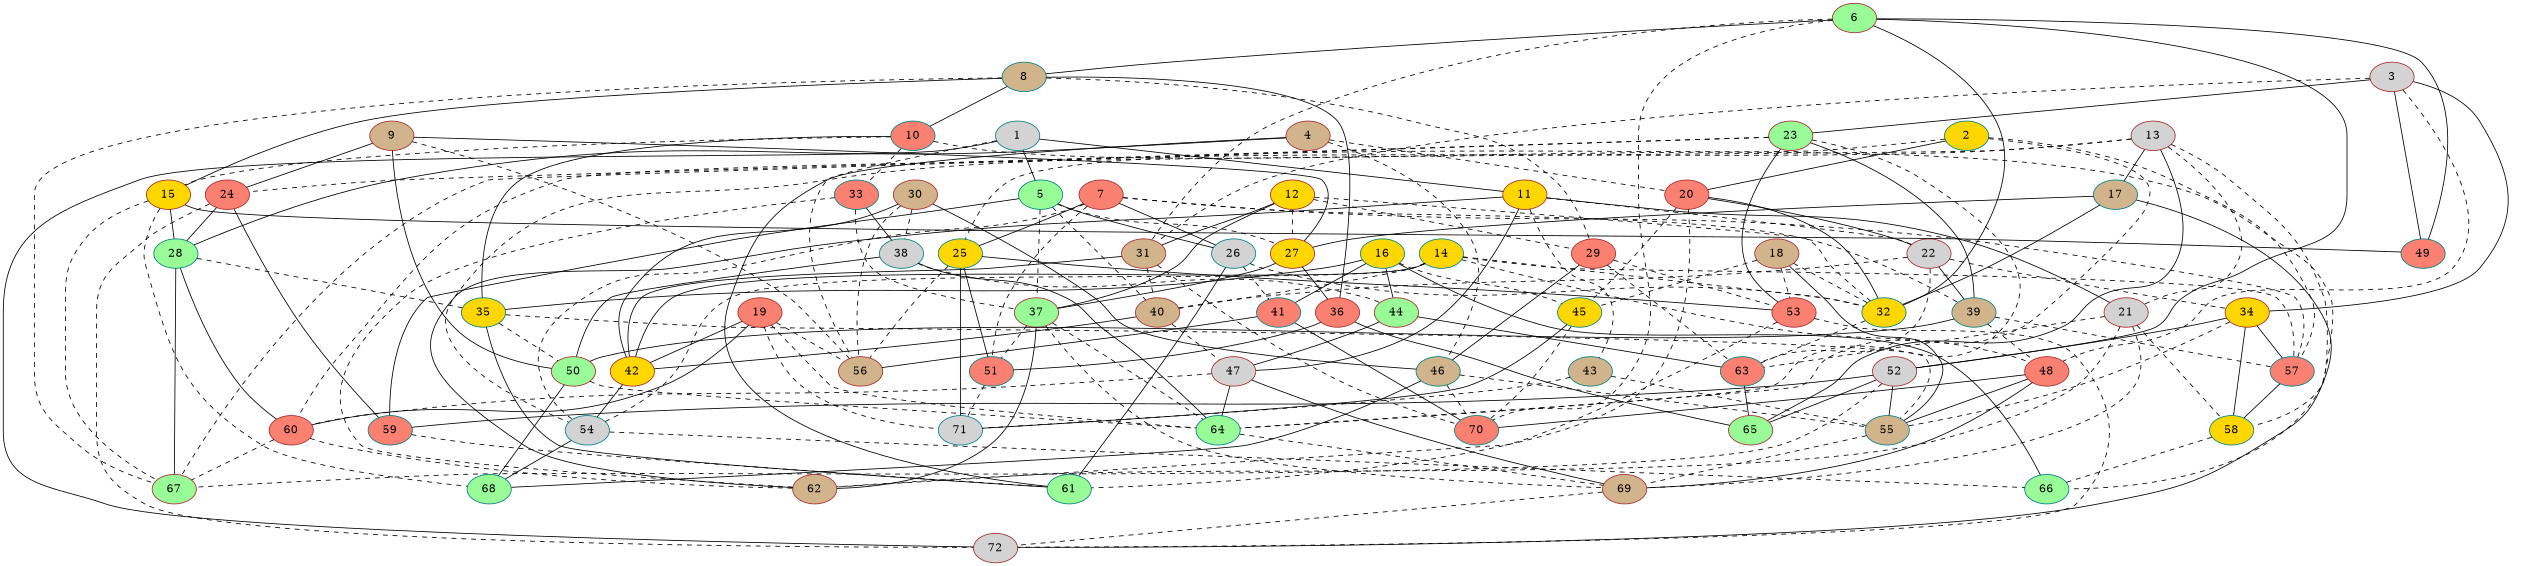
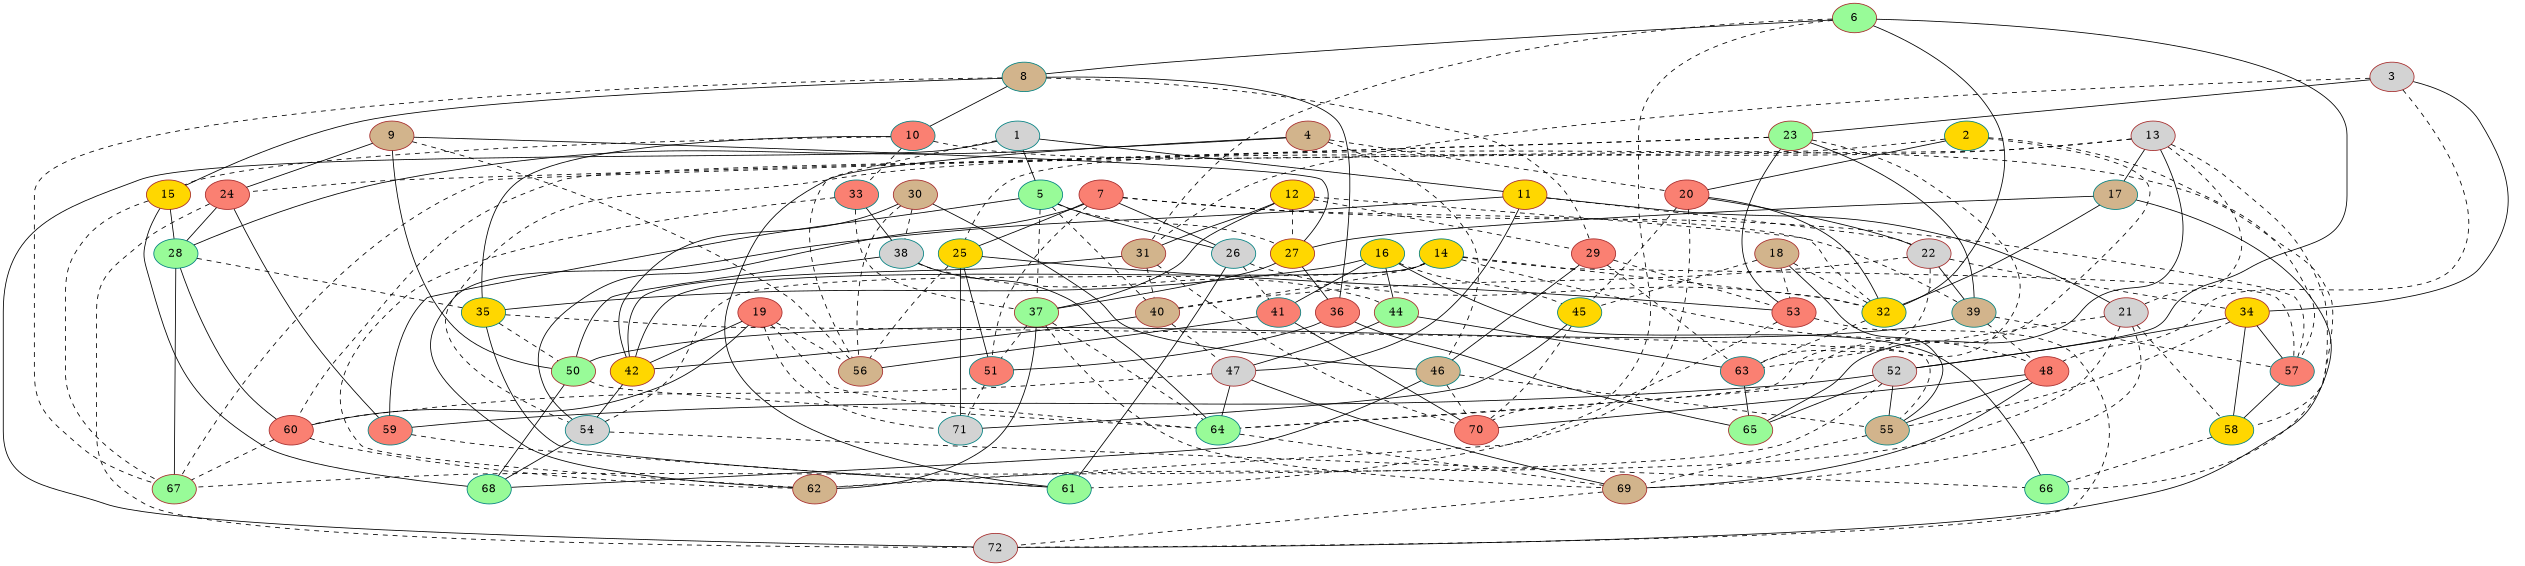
node "49": removed
edge "7" -- "54": style dashed -> solid
node "43": removed
edge "15" -- "68": style dashed -> solid
node "70": color teal -> brown
